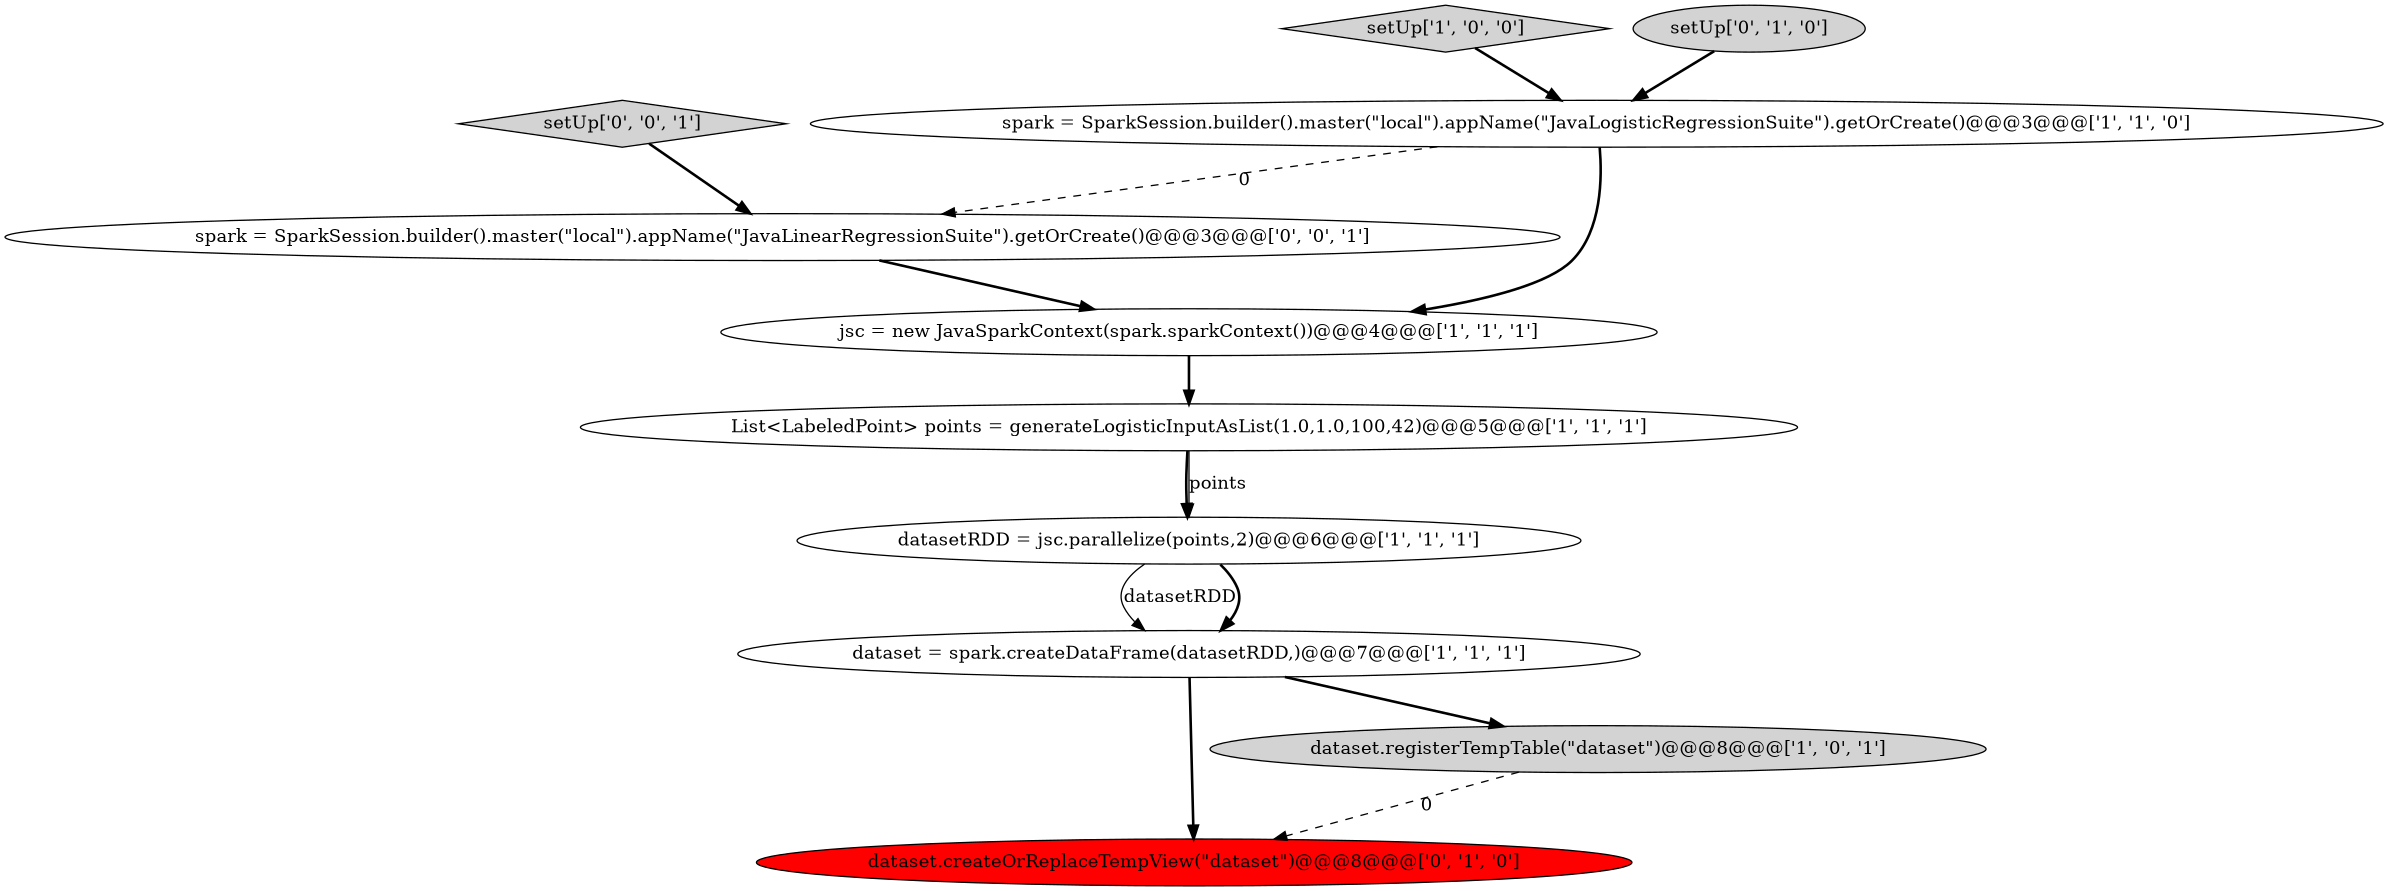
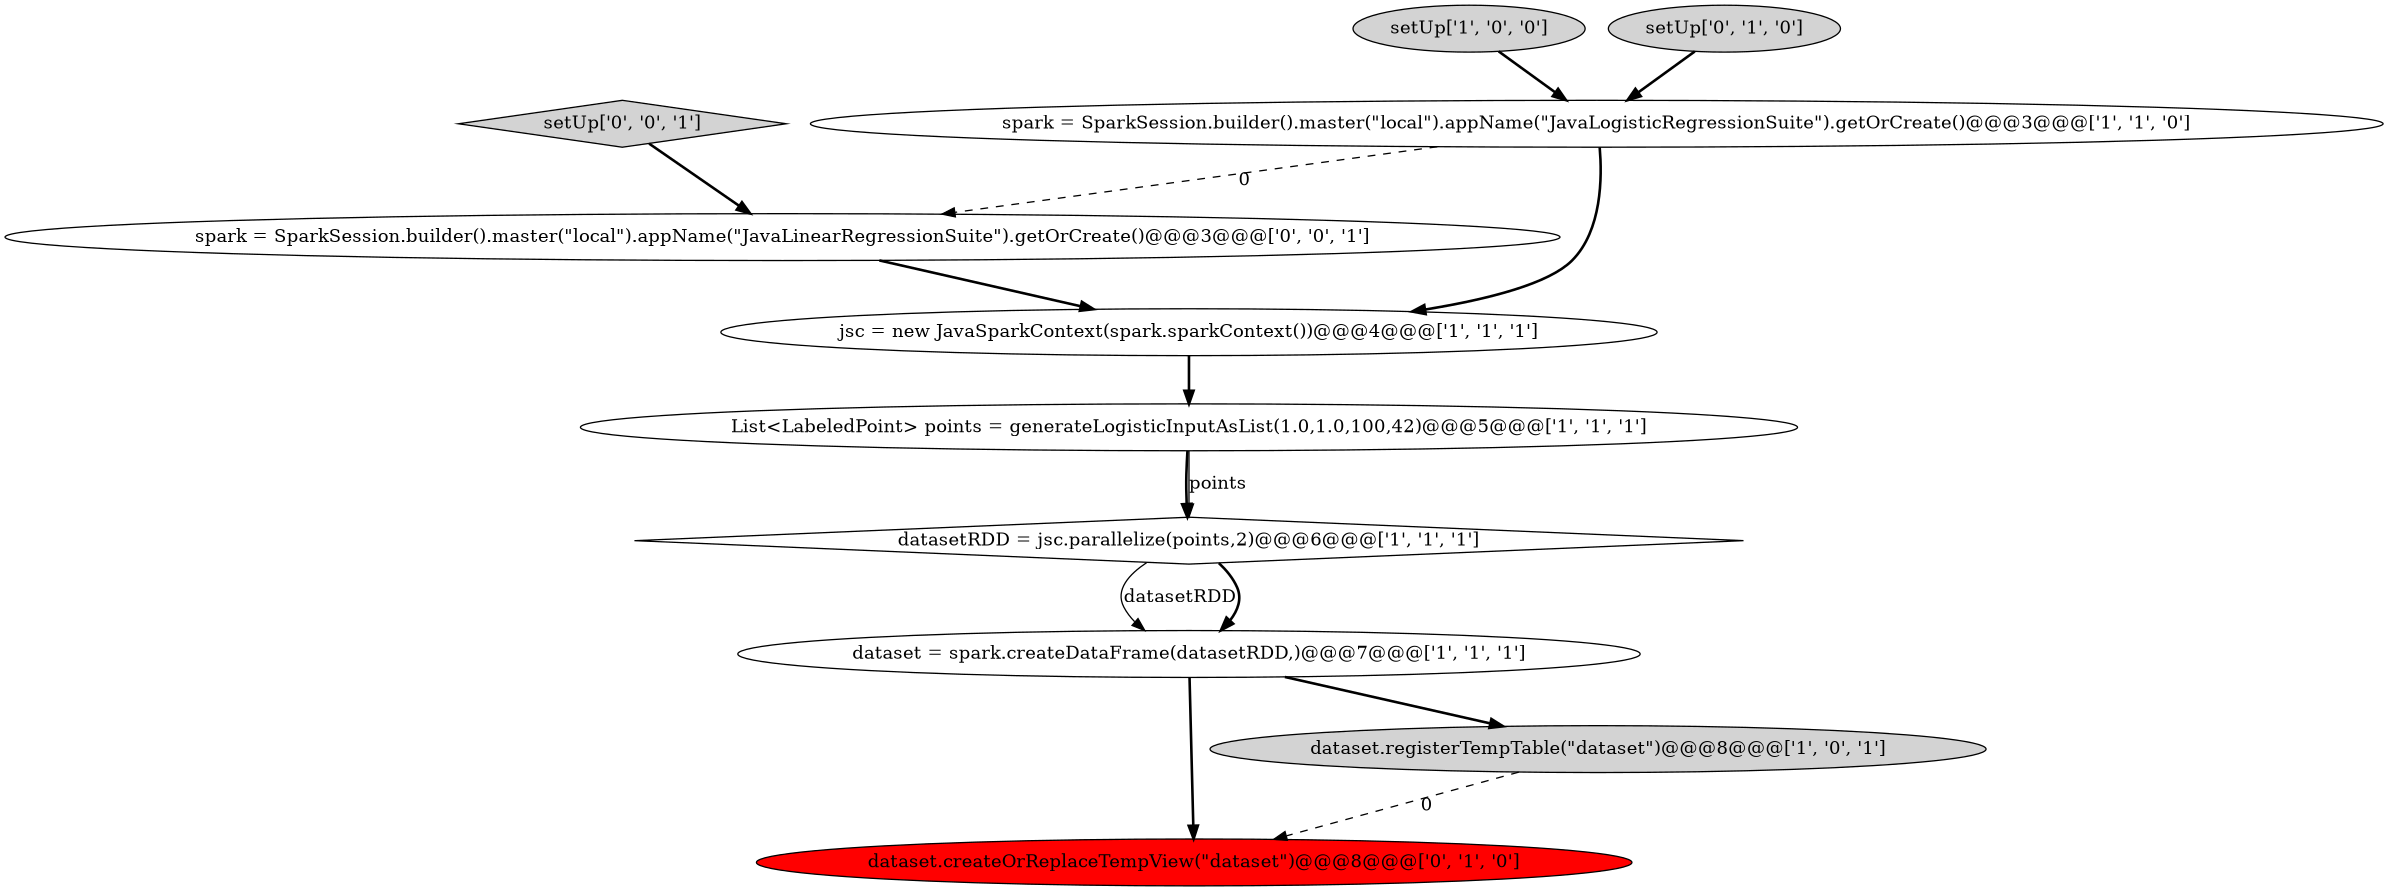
node "setUp['1', '0', '0']": shape diamond -> ellipse
node "datasetRDD = jsc.parallelize(points,2)@@@6@@@['1', '1', '1']": shape ellipse -> diamond
